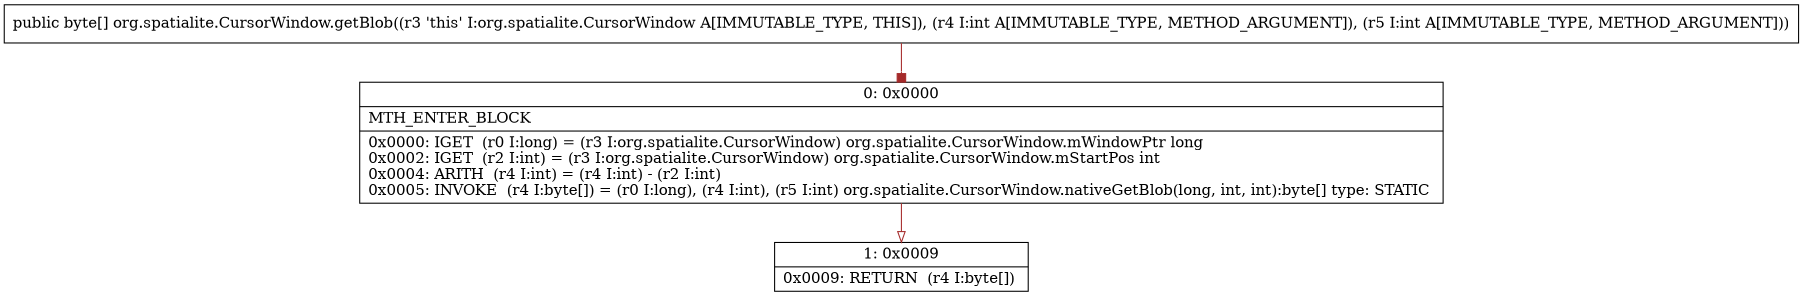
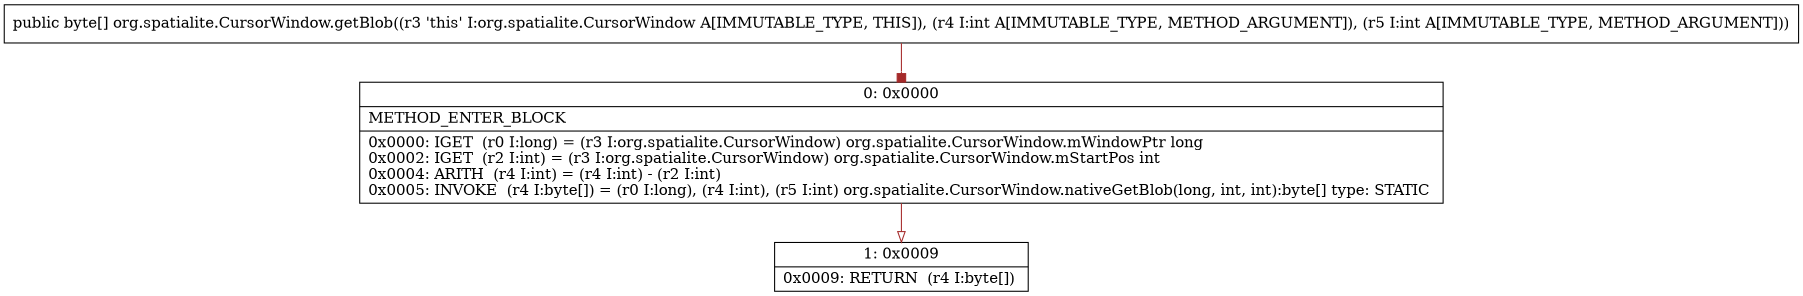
node "0: 0x0000": text "MTH_ENTER_BLOCK" -> "METHOD_ENTER_BLOCK"
